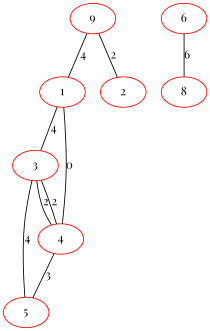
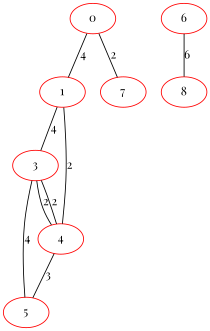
node "9": label "9" -> "0"
node "2": label "2" -> "7"
edge "1" -- "4": label "0" -> "2"
